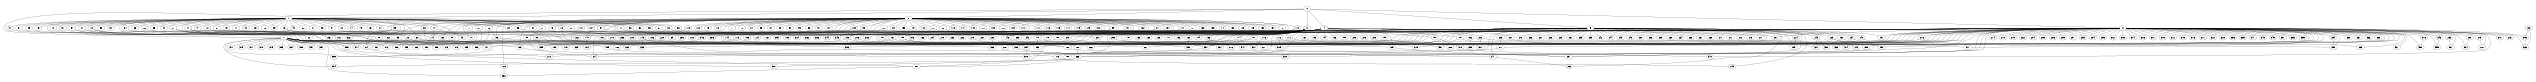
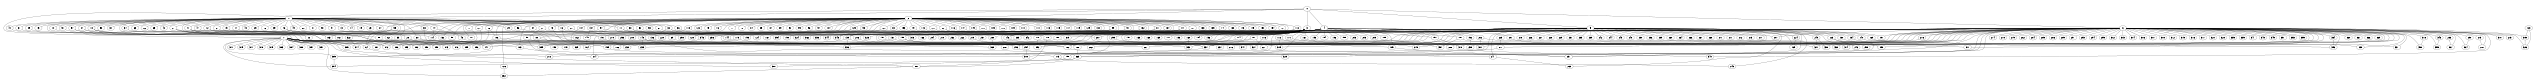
node "269": added
